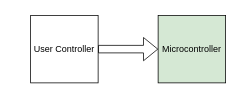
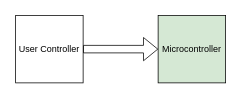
node "User Controller": moved (64, 49) -> (49, 49)
